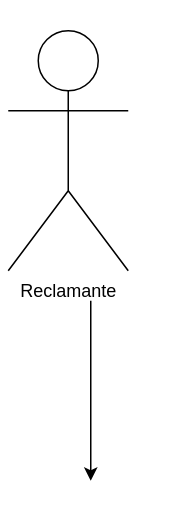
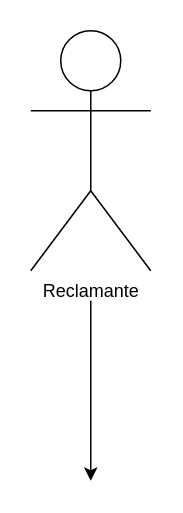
node "Reclamante": moved (68, 151) -> (91, 151)
